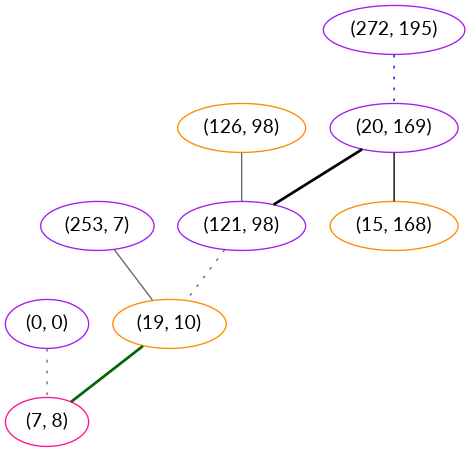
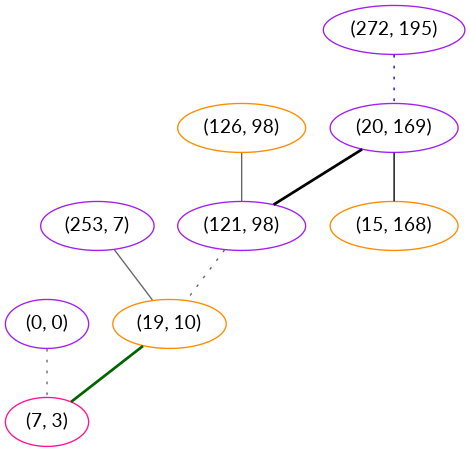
node "(7, 8)": label "(7, 8)" -> "(7, 3)"
